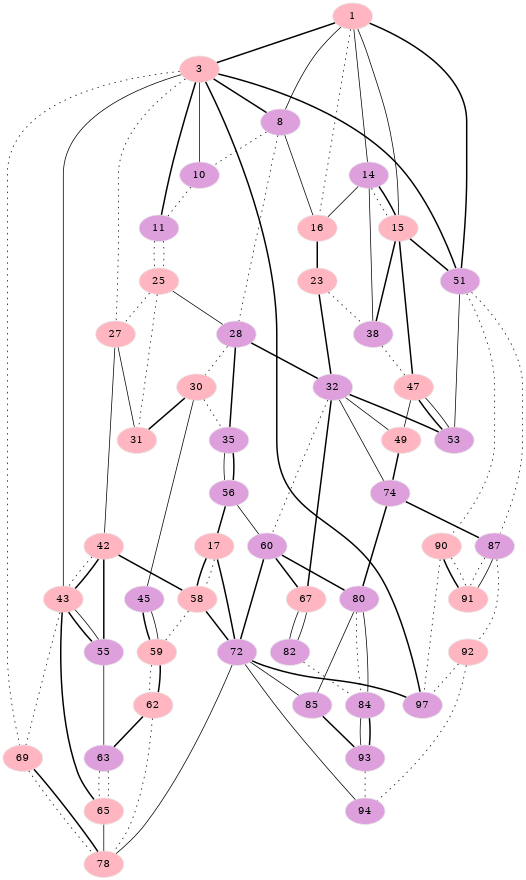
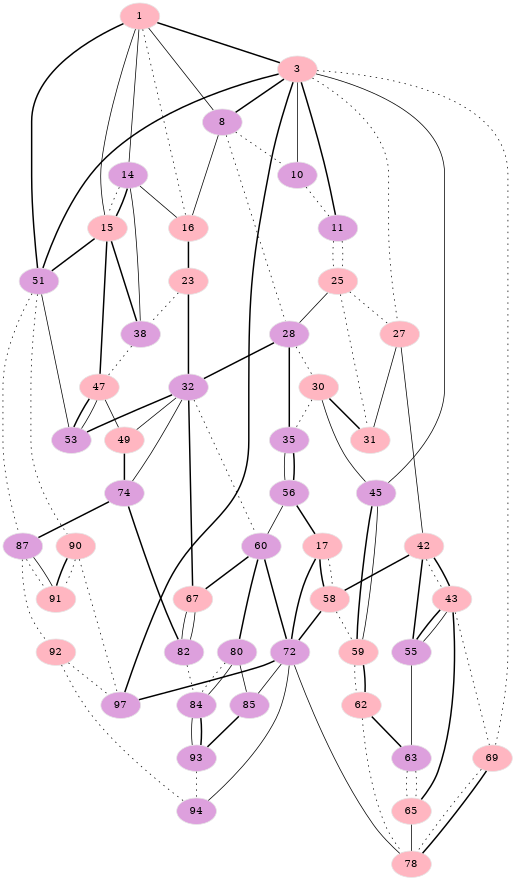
edge "3" -- "43": now "3" -- "45"
edge "74" -- "80": now "74" -- "82"
